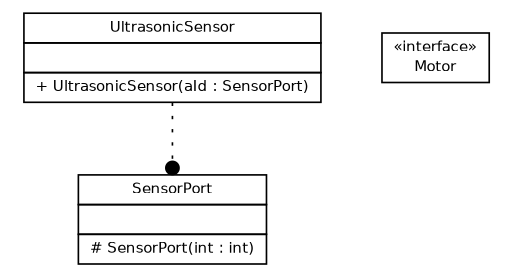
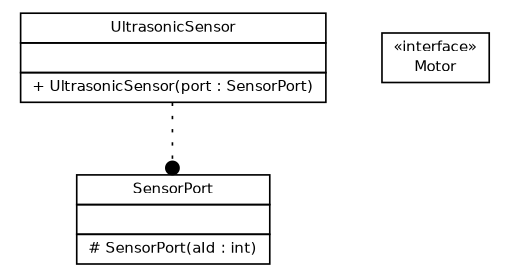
node "UltrasonicSensor": text "+ UltrasonicSensor(aId : SensorPort)" -> "+ UltrasonicSensor(port : SensorPort)"
node "SensorPort": text "# SensorPort(int : int)" -> "# SensorPort(aId : int)"
